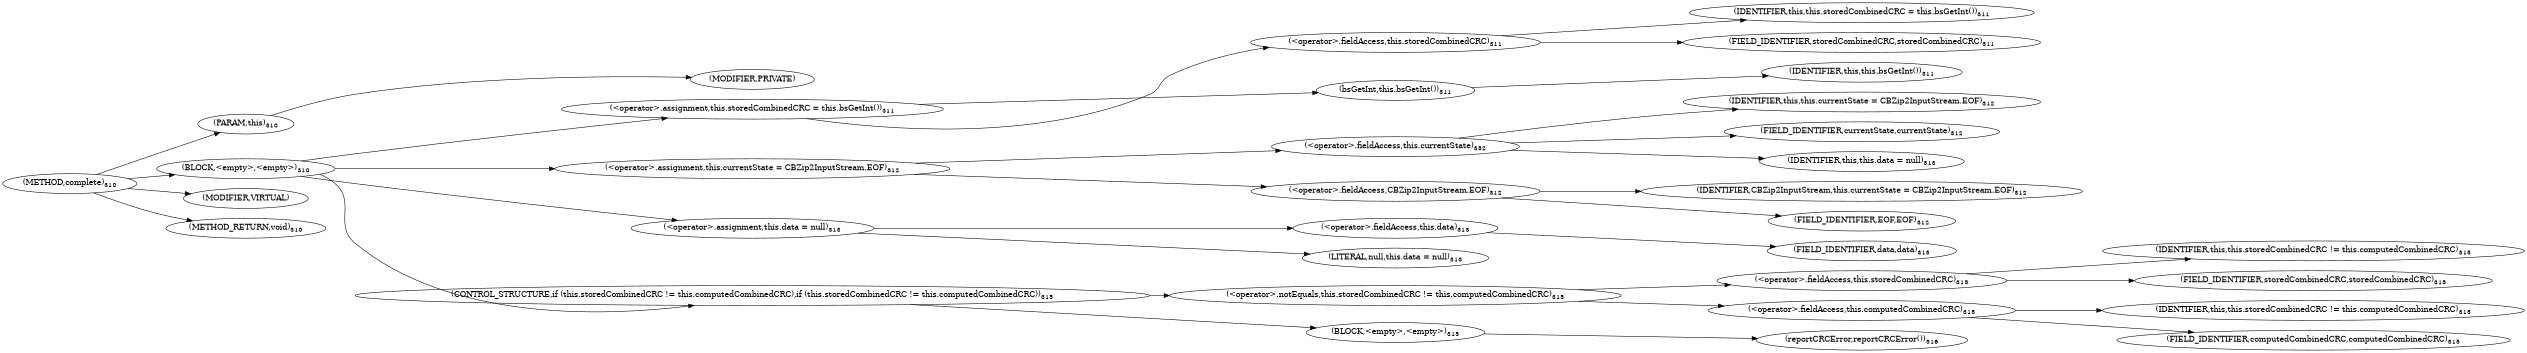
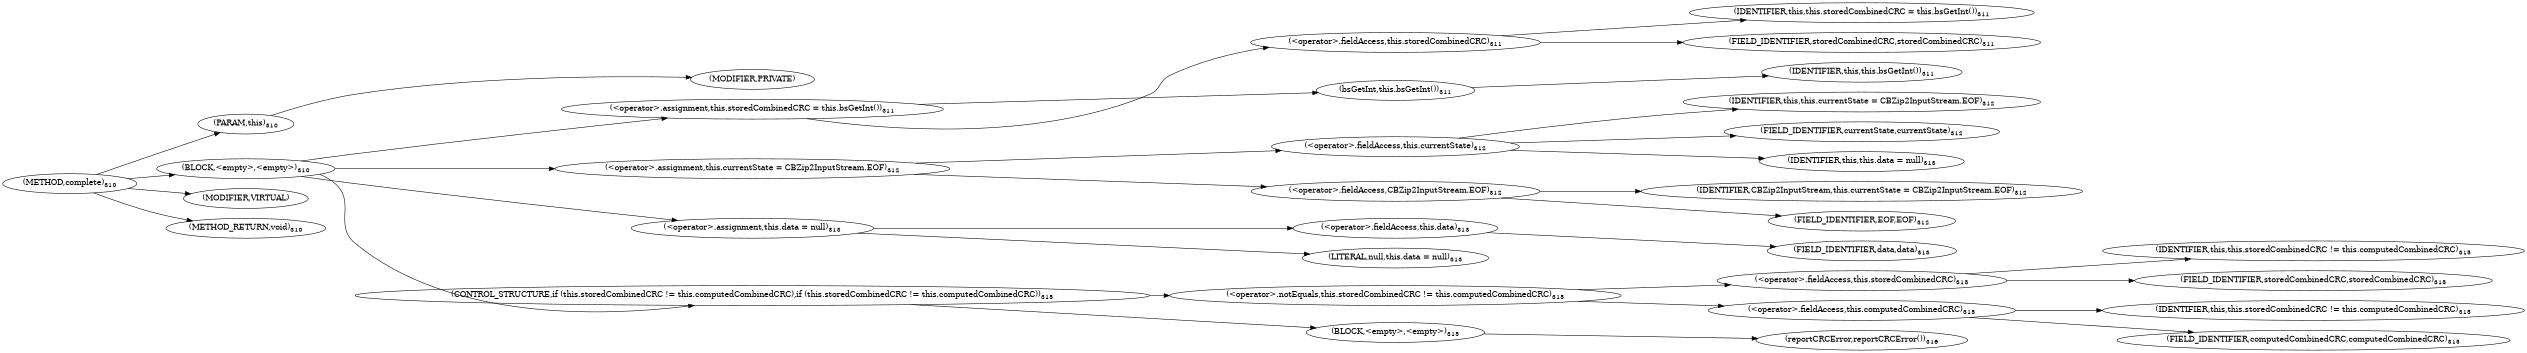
node "(<operator>.fieldAccess,this.currentState)": text "352" -> "312"
